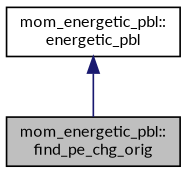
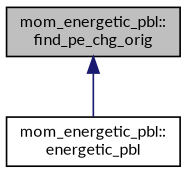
edge "mom_energetic_pbl:: find_pe_chg_orig" -> "mom_energetic_pbl:: energetic_pbl": reversed
